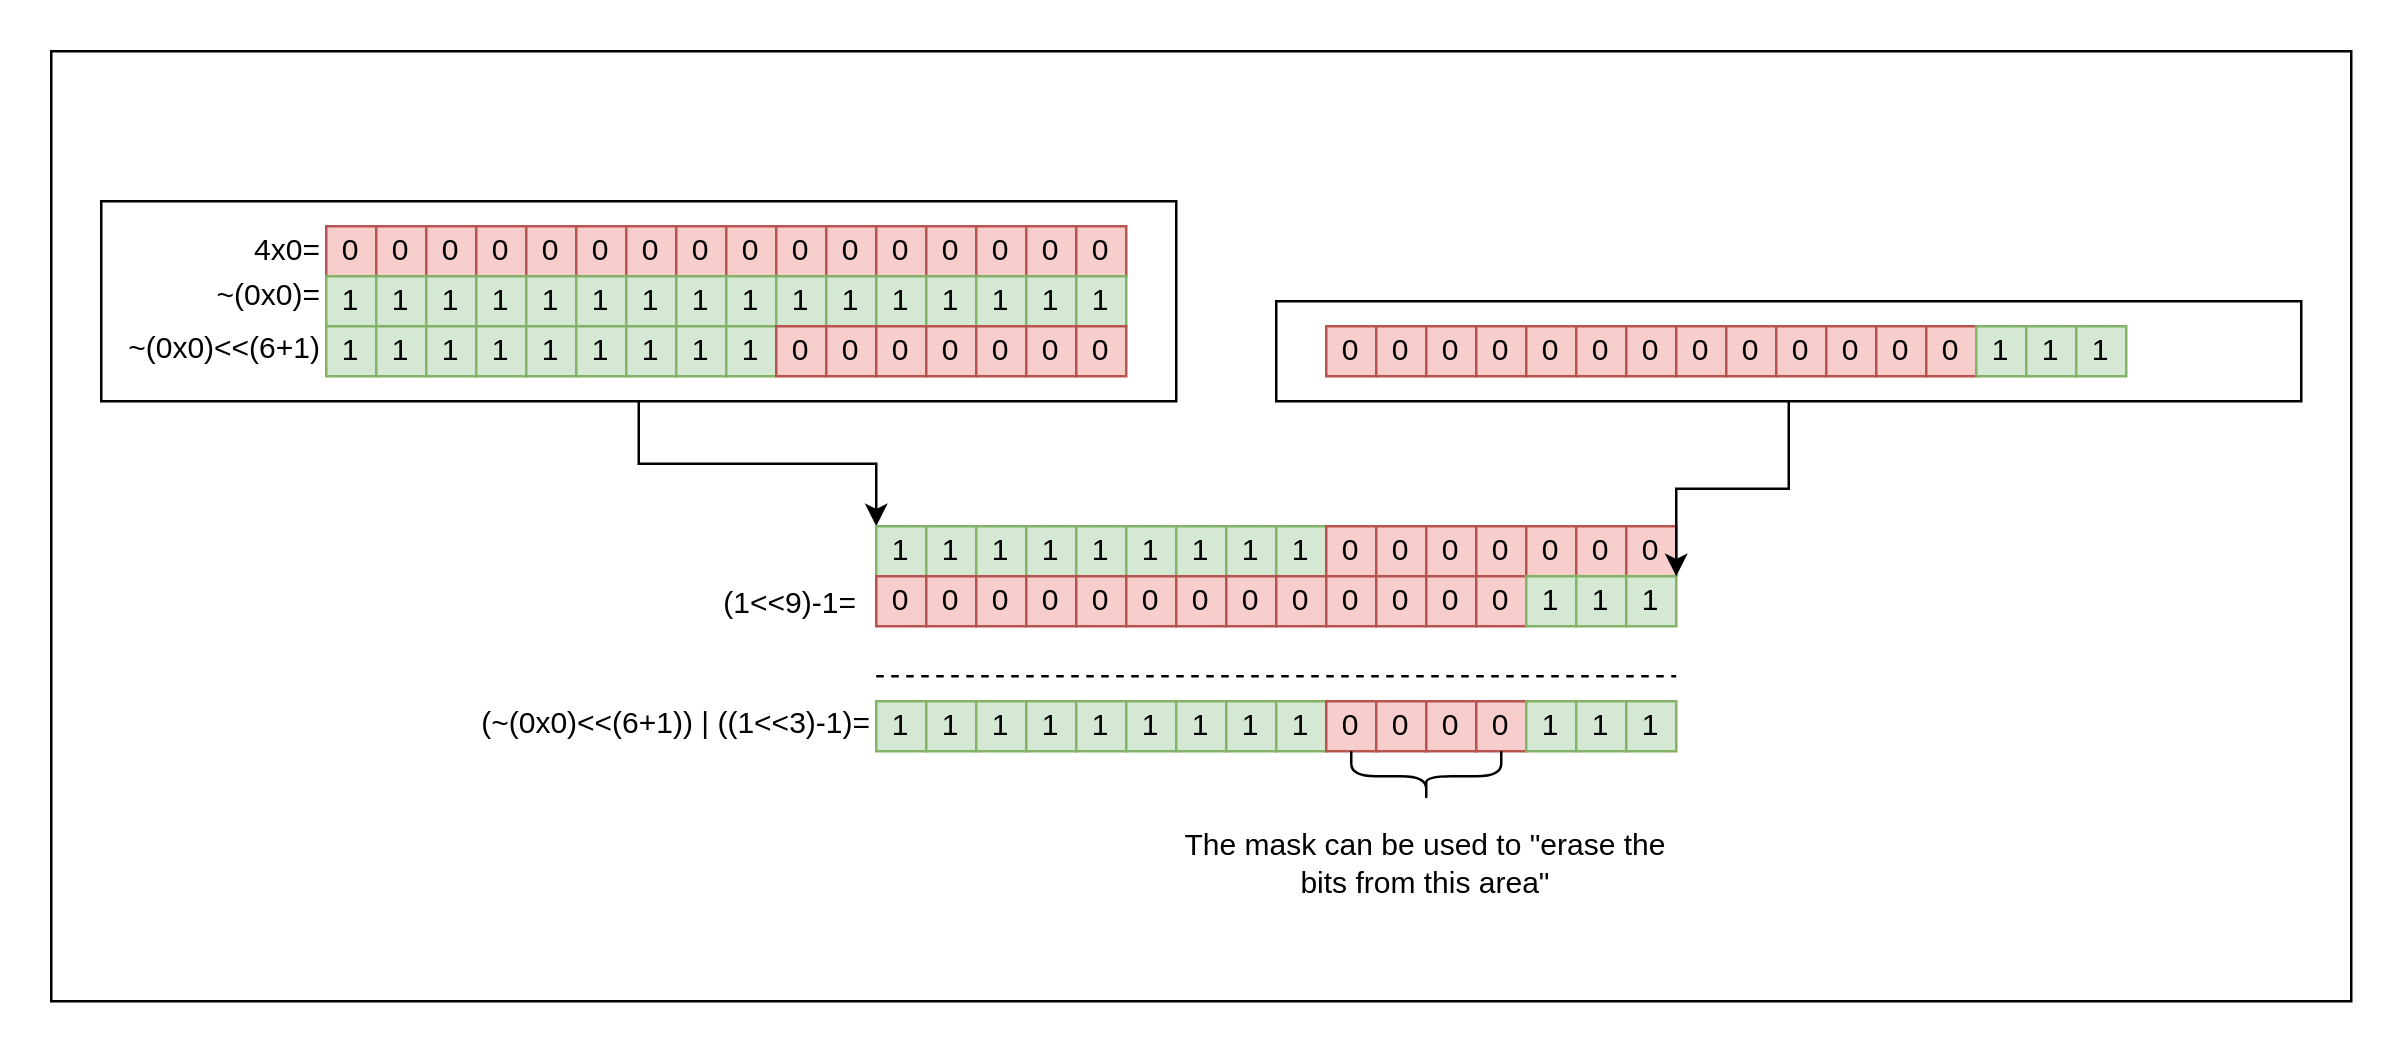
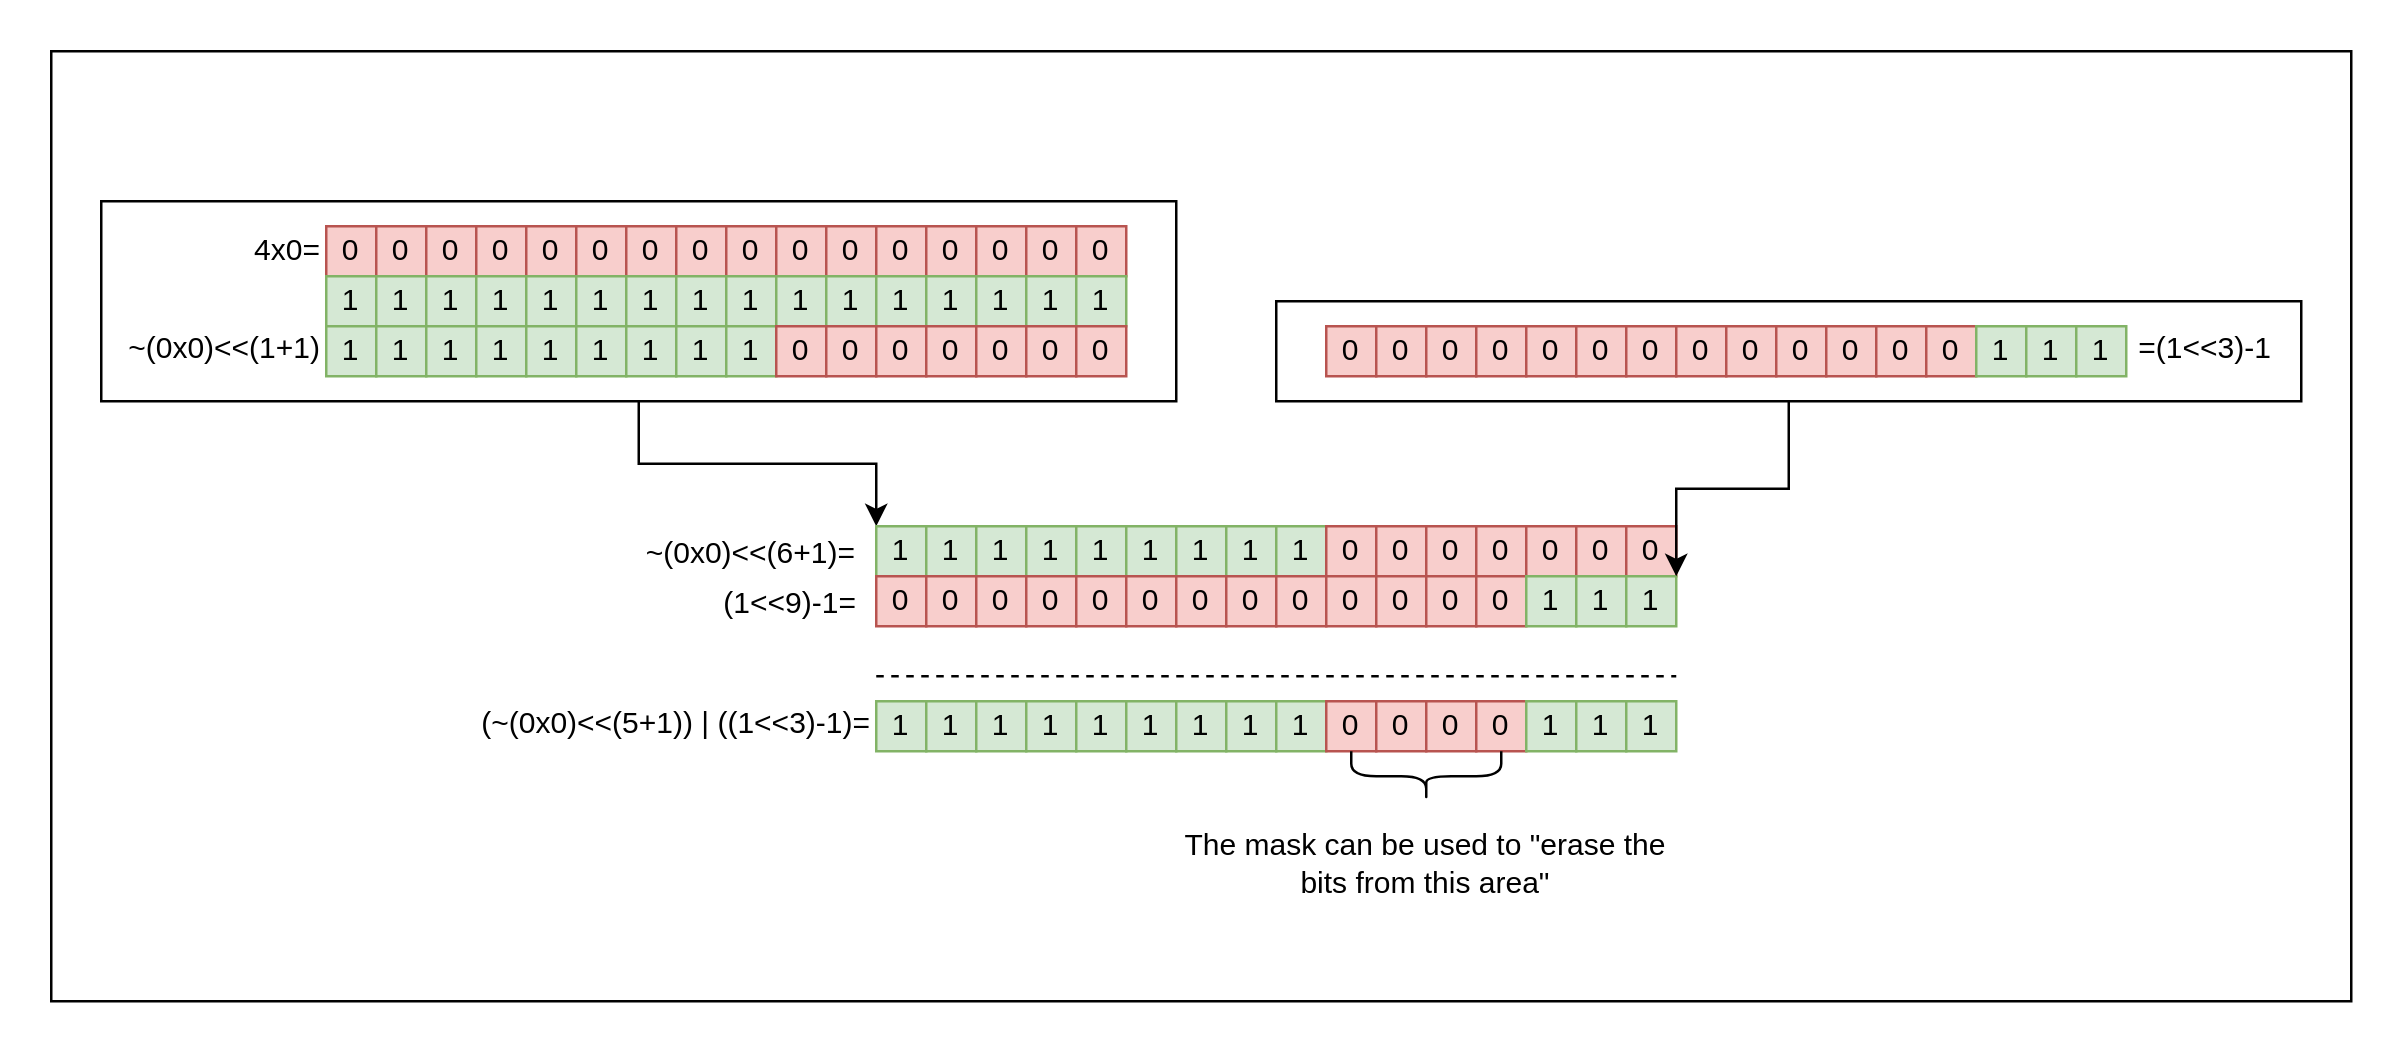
node "~(0x0)=": removed
node "=(1<<3)-1": added
node "~(0x0)<<(6+1)": label "~(0x0)<<(6+1)" -> "~(0x0)<<(1+1)"
node "~(0x0)<<(6+1)=": added
node "(~(0x0)<<(6+1)) | ((1<<3)-1)=": label "(~(0x0)<<(6+1)) | ((1<<3)-1)=" -> "(~(0x0)<<(5+1)) | ((1<<3)-1)="
